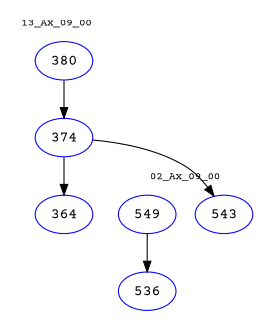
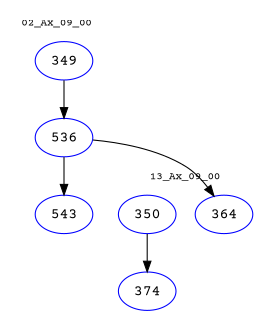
node "380": label "380" -> "350"
edge "374" -> "543": now "536" -> "543"
edge "374" -> "364": now "536" -> "364"
node "549": label "549" -> "349"
